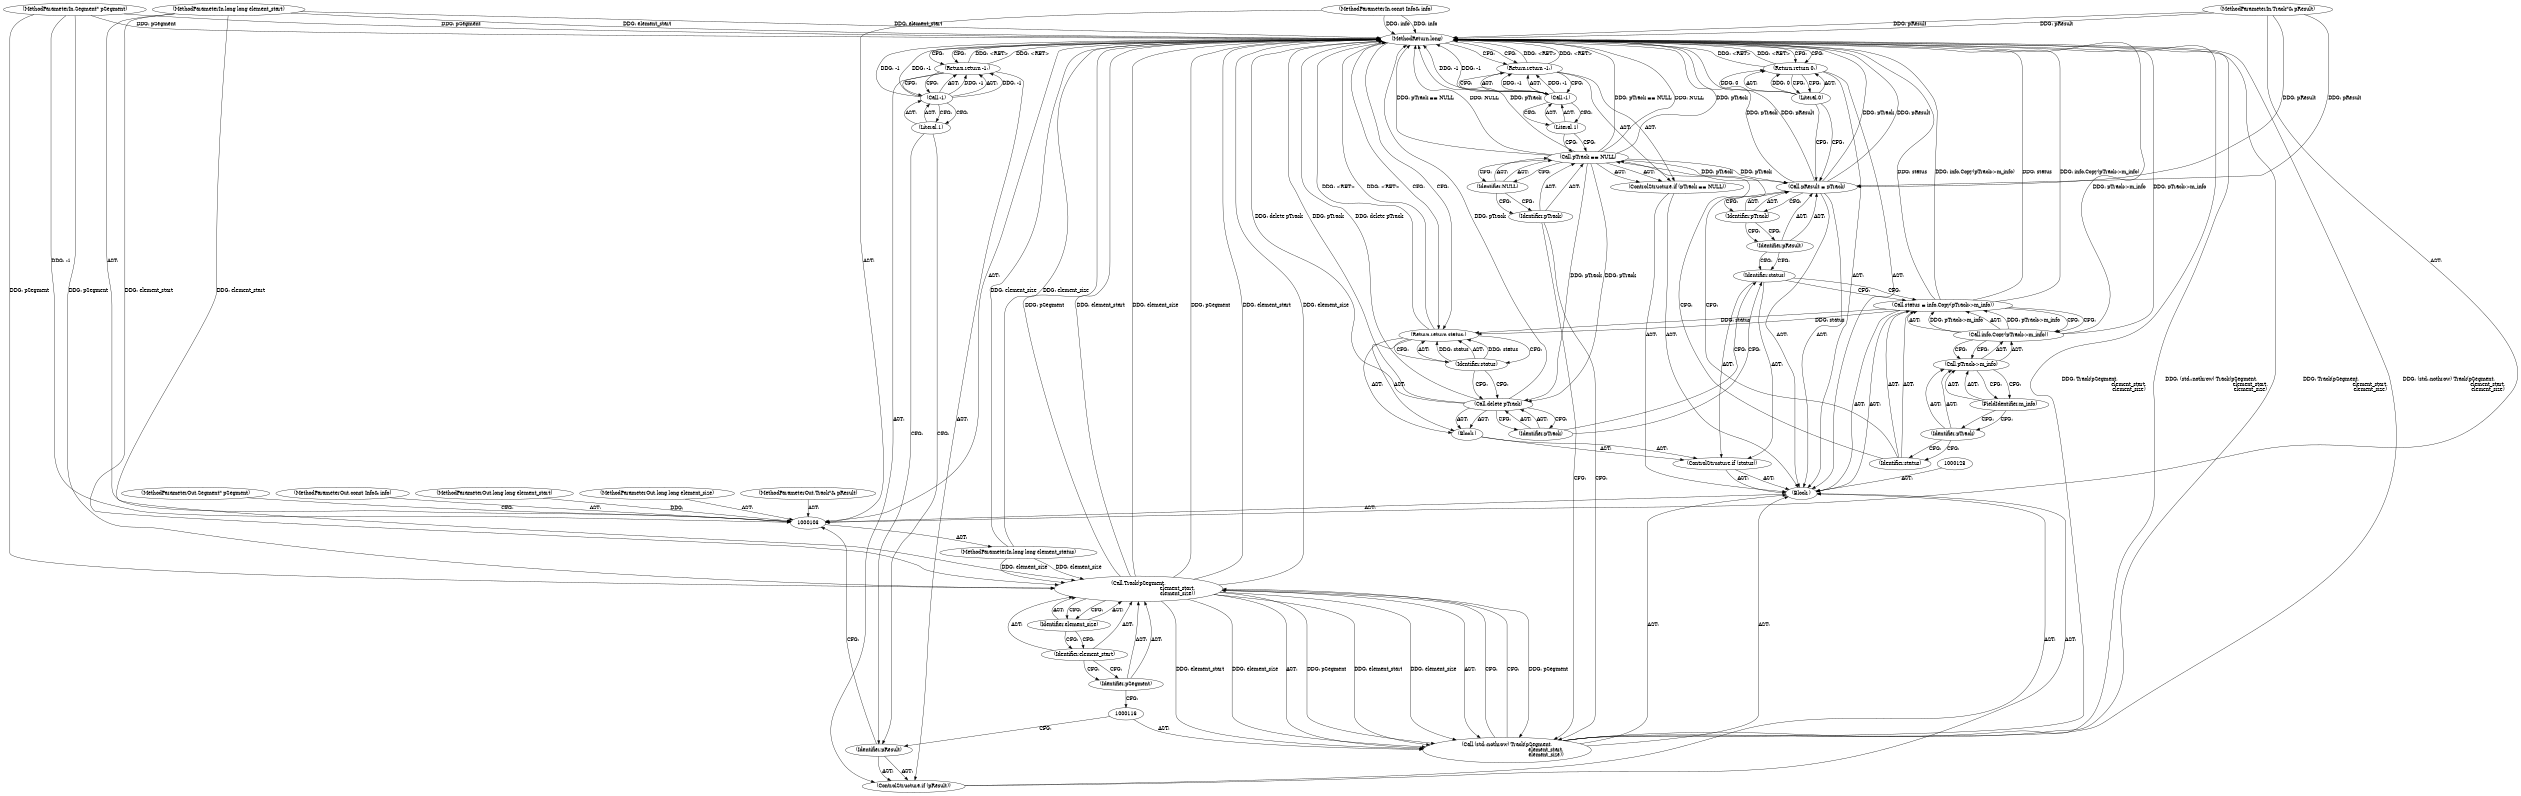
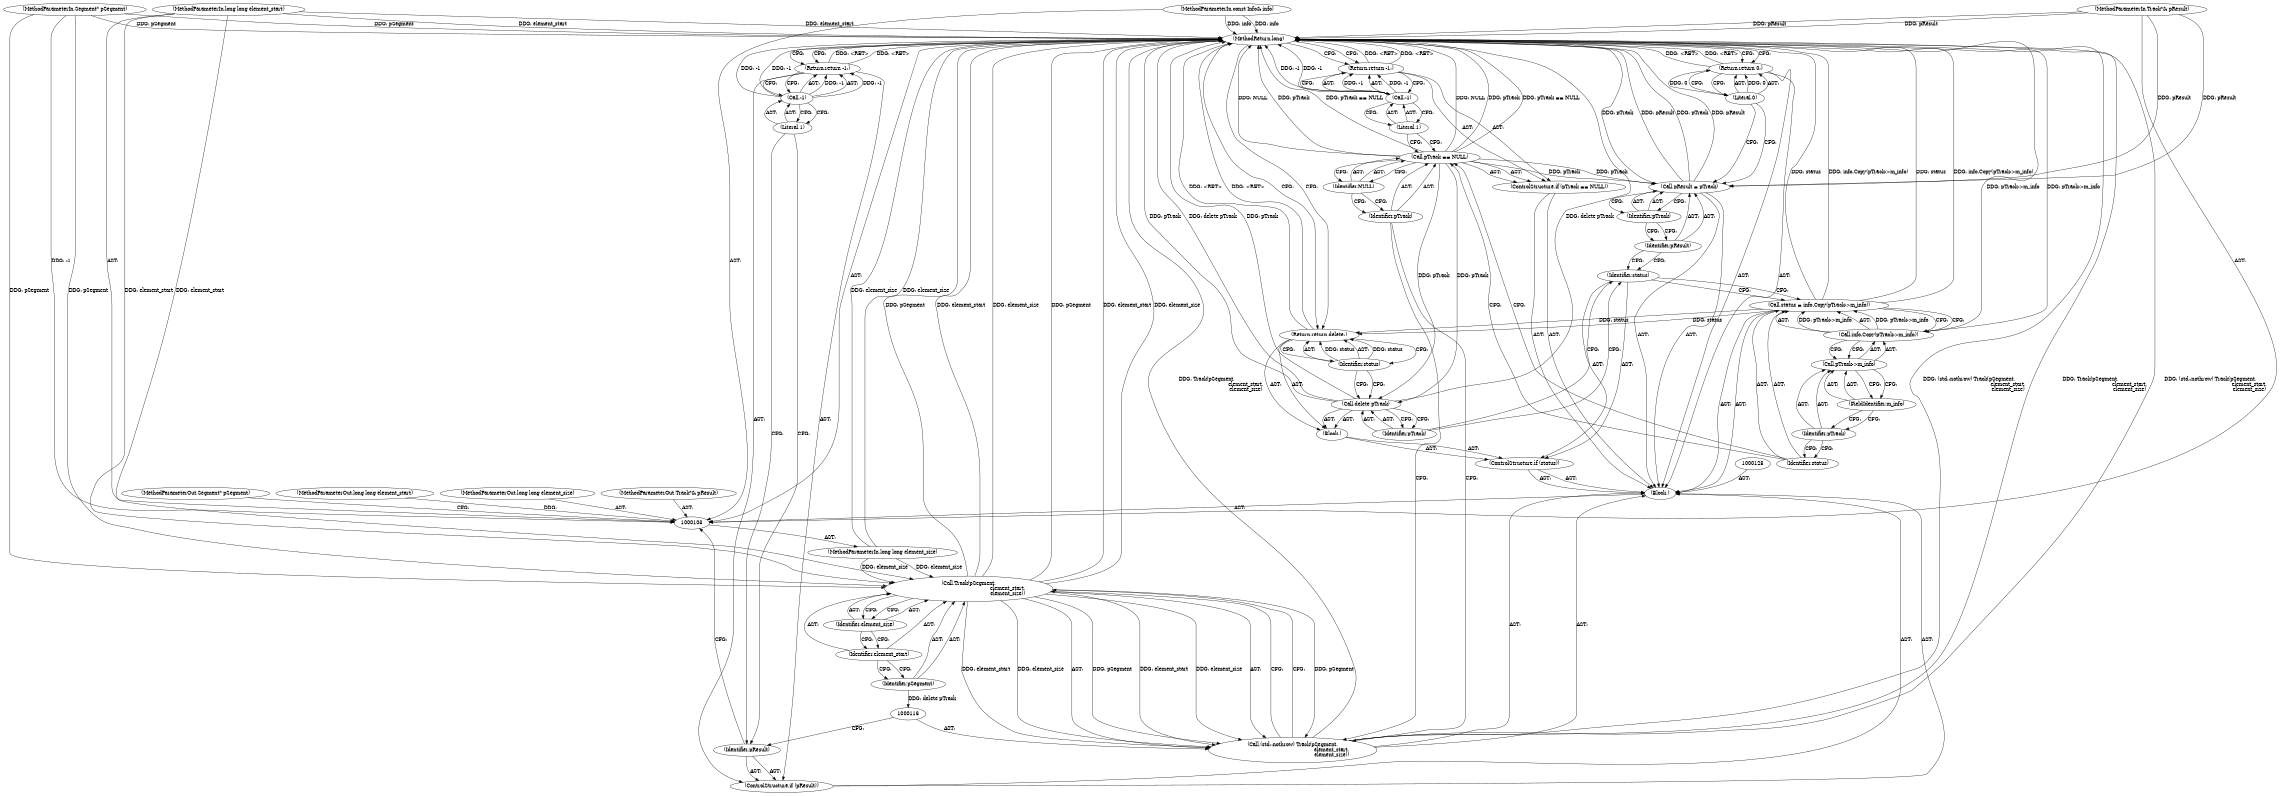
node "(Return,return status;)": label "(Return,return status;)" -> "(Return,return delete;)"
node "(MethodParameterOut,const Info& info)": removed
node "(MethodParameterIn,long long element_status)": label "(MethodParameterIn,long long element_status)" -> "(MethodParameterIn,long long element_size)"
edge "(Identifier,pSegment)" -> "1000116": label "CFG: " -> "DDG: delete pTrack"
